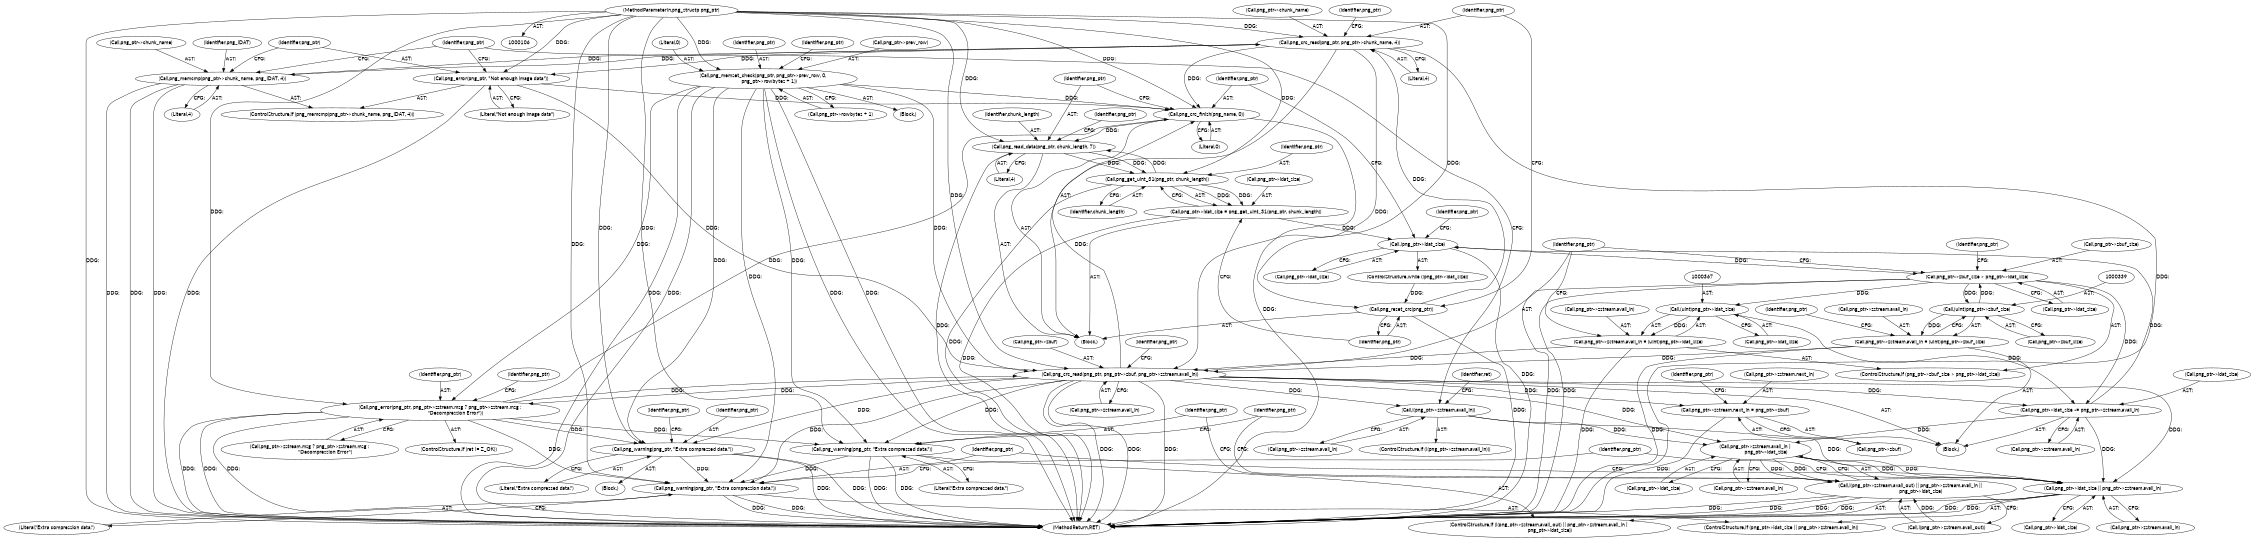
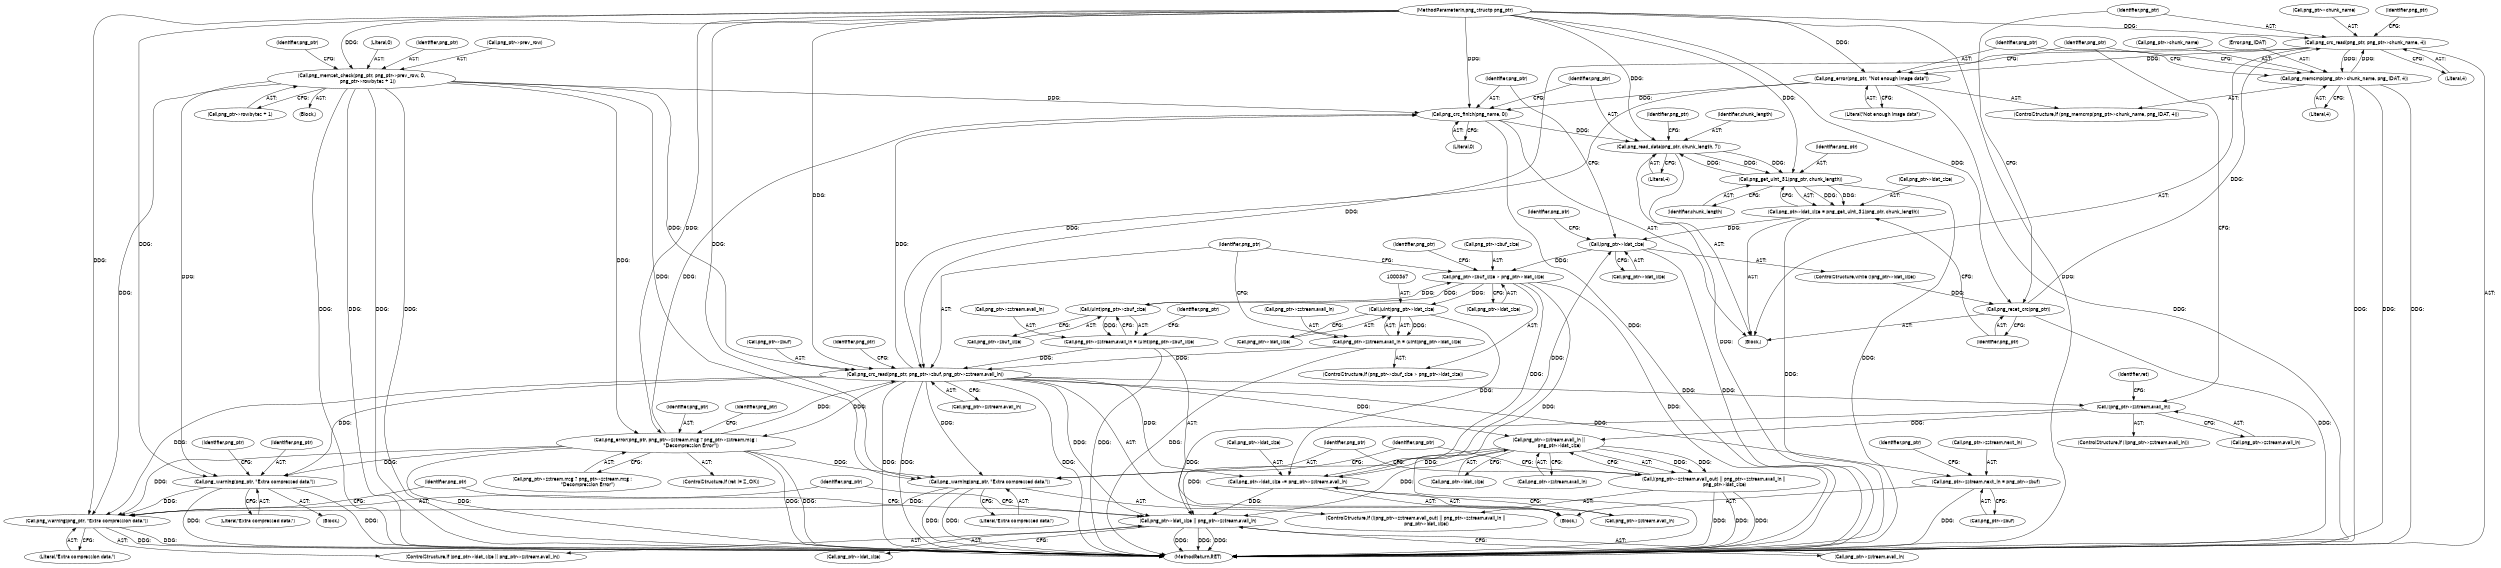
node "(Identifier,png_IDAT)": label "(Identifier,png_IDAT)" -> "(Error,png_IDAT)"
node "1000106": removed
edge "(Call,png_crc_read(png_ptr, png_ptr->chunk_name, 4))" -> "(Call,png_crc_finish(png_name, 0))": removed, label "DDG:"
node "1000339": removed
edge "(Call,png_crc_read(png_ptr, png_ptr->chunk_name, 4))" -> "(MethodReturn,RET)": label "DDG: " -> "AST: "
edge "(Call,png_ptr->idat_size -= png_ptr->zstream.avail_in)" -> "(Call,png_ptr->zstream.avail_in || png_ptr->idat_size)": reversed
node "(Call,!(png_ptr->zstream.avail_out))": removed
